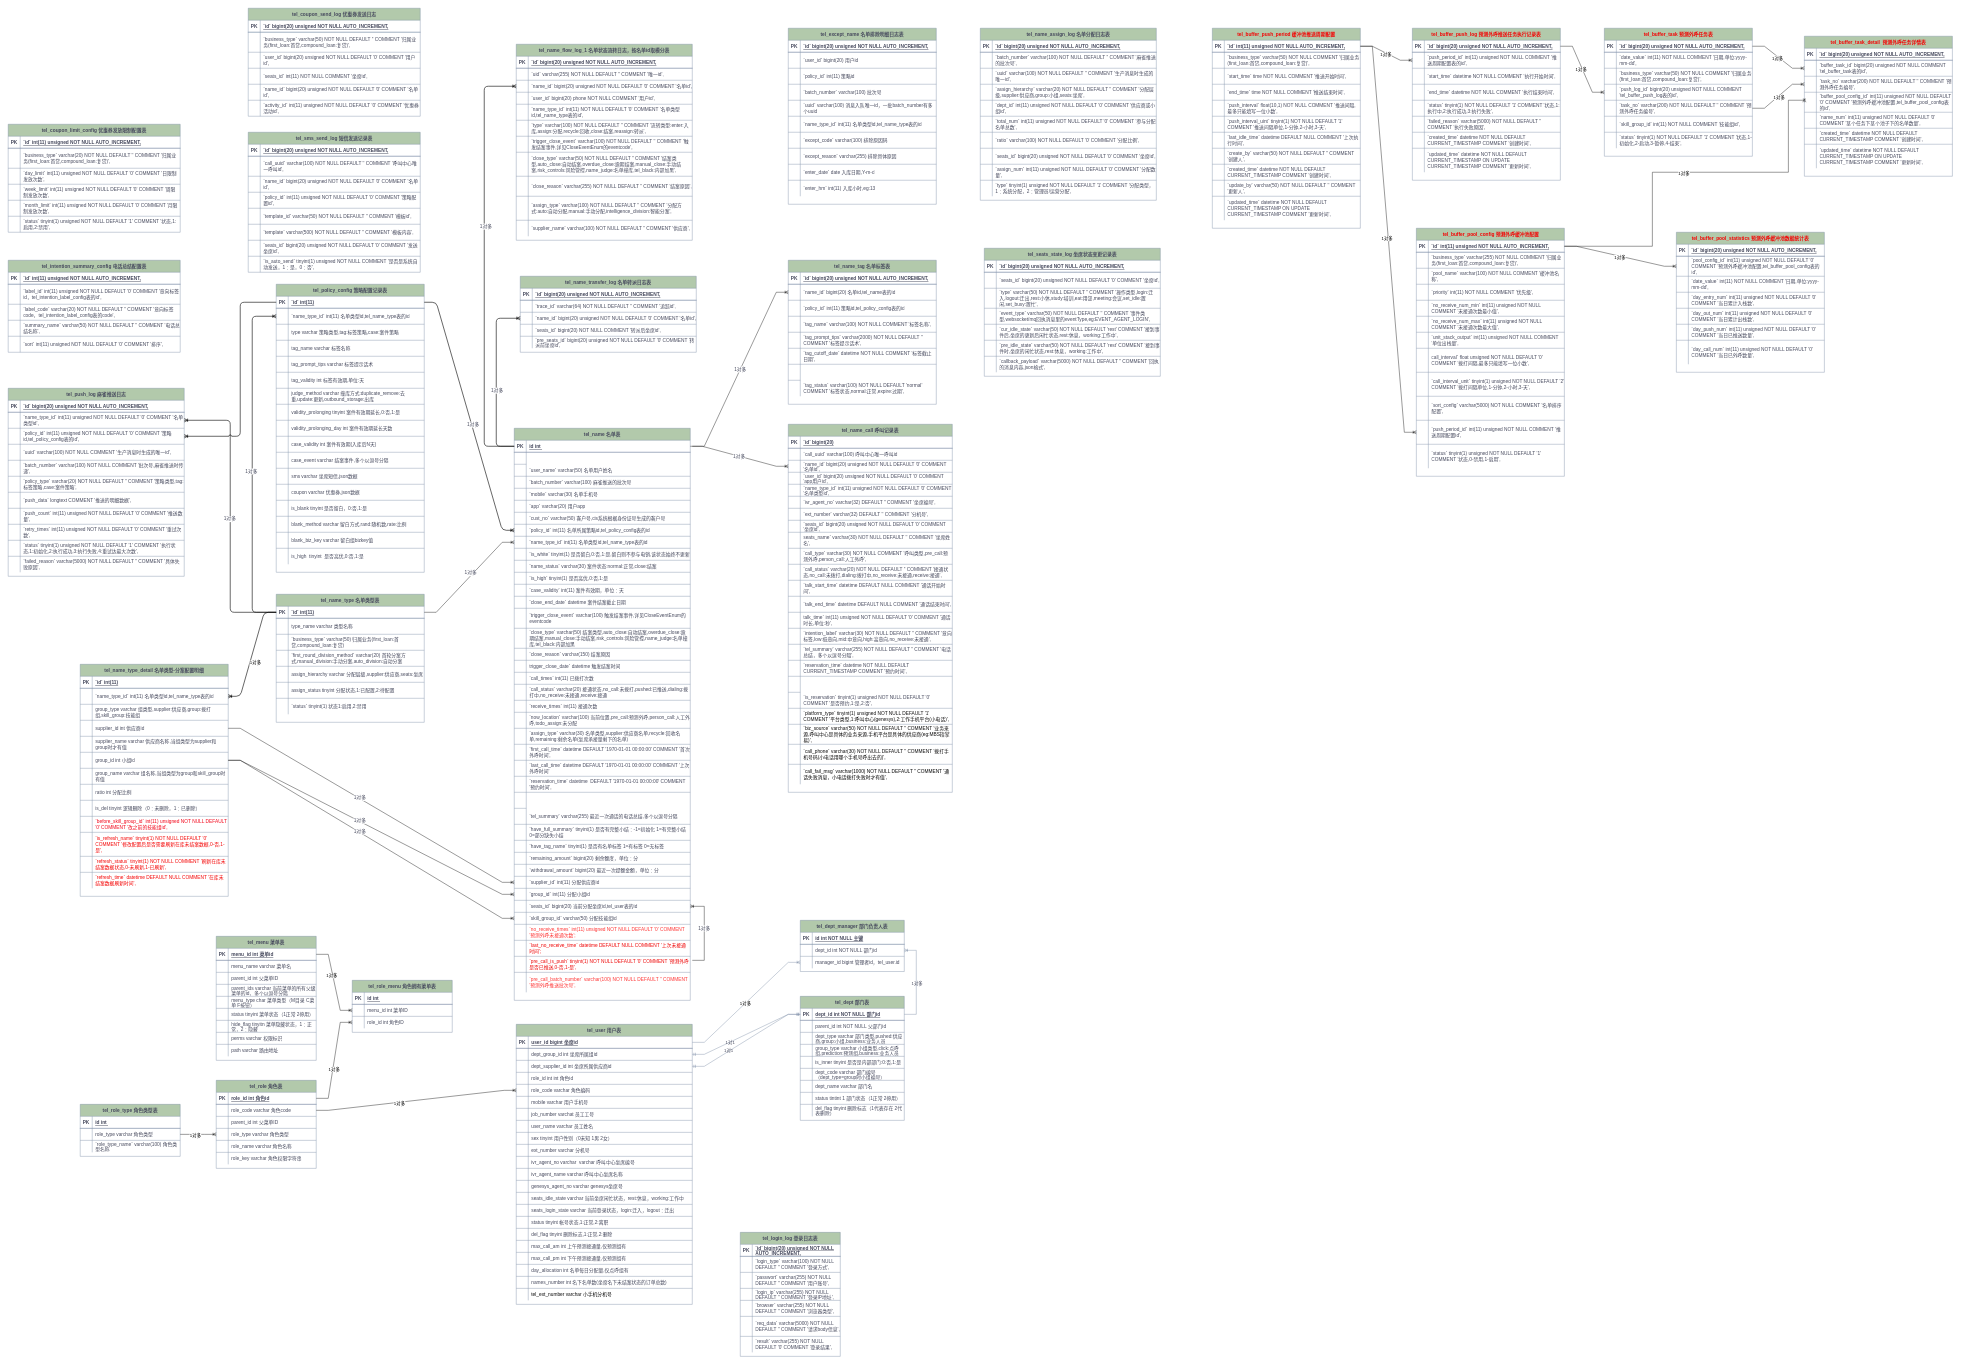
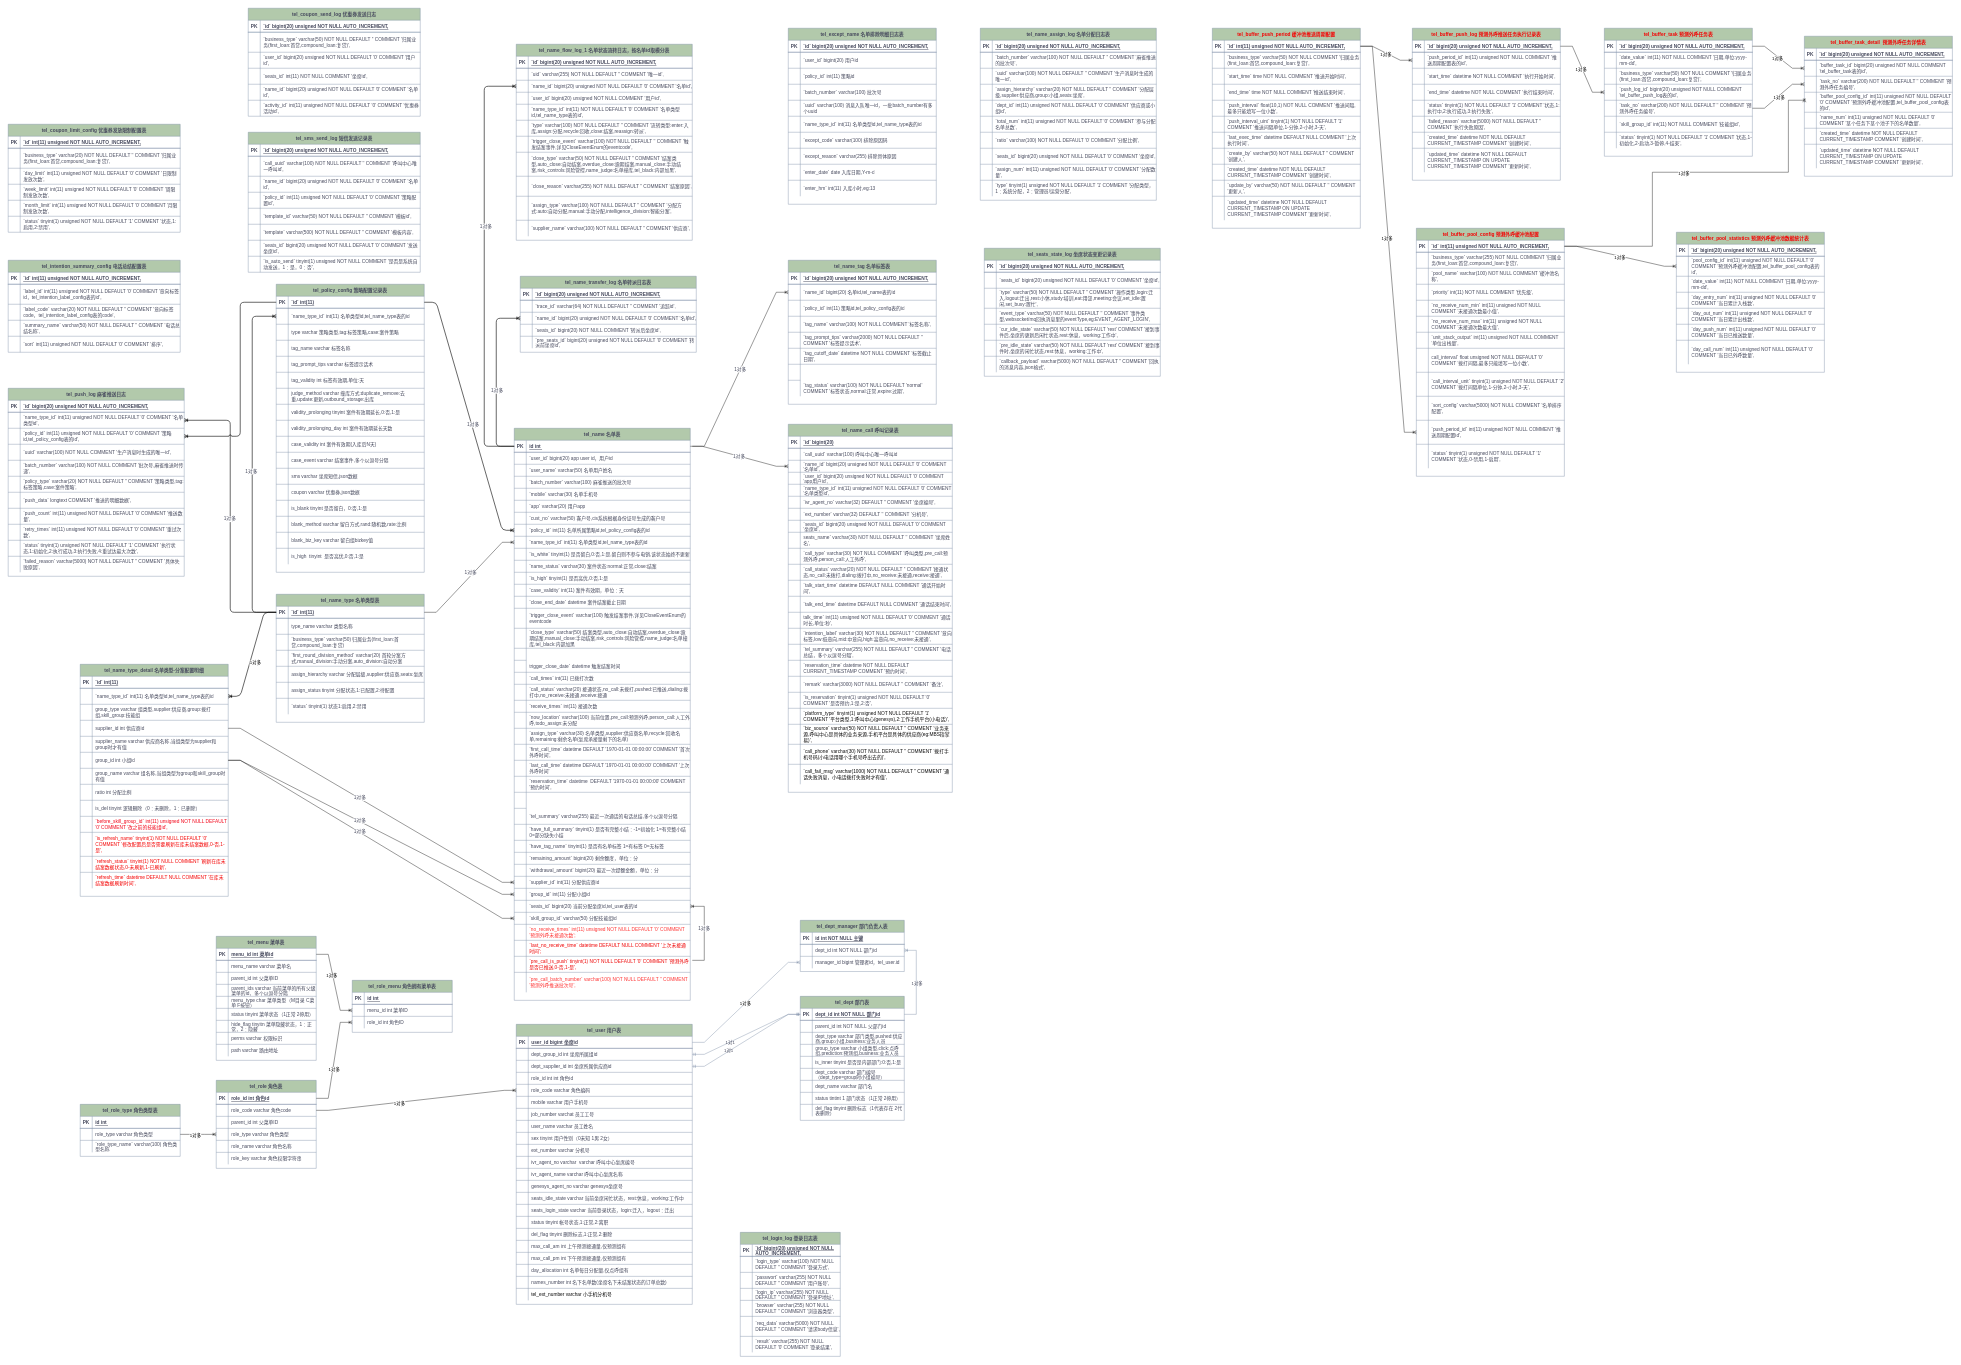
node "`user_id` bigint(20) phone NOT NULL COMMENT '用户id',": label "`user_id` bigint(20) phone NOT NULL COMMENT '用户id'," -> "`user_id` bigint(20) unsigned NOT NULL COMMENT '用户id',"
node "`last_idle_time` datetime DEFAULT NULL COMMENT '上次执行时间',": label "`last_idle_time` datetime DEFAULT NULL COMMENT '上次执行时间'," -> "`last_exec_time` datetime DEFAULT NULL COMMENT '上次执行时间',"
node "`user_id` bigint(20) app user id，用户id": added
node "`close_reason` varchar(150) 结案原因": removed
node "`remark` varchar(3000) NOT NULL DEFAULT '' COMMENT '备注',": added
